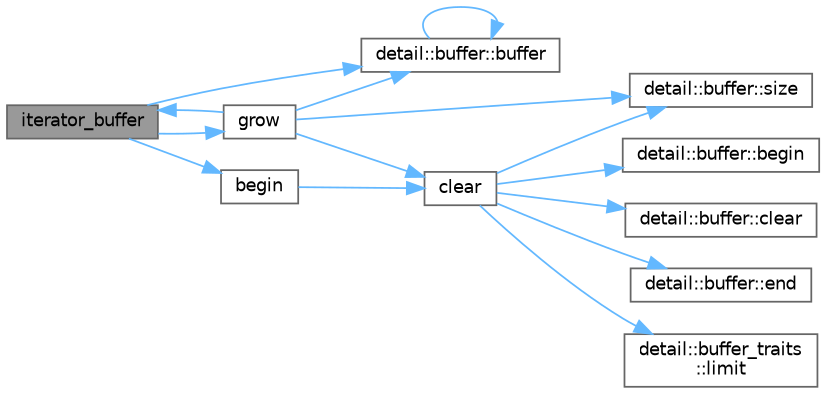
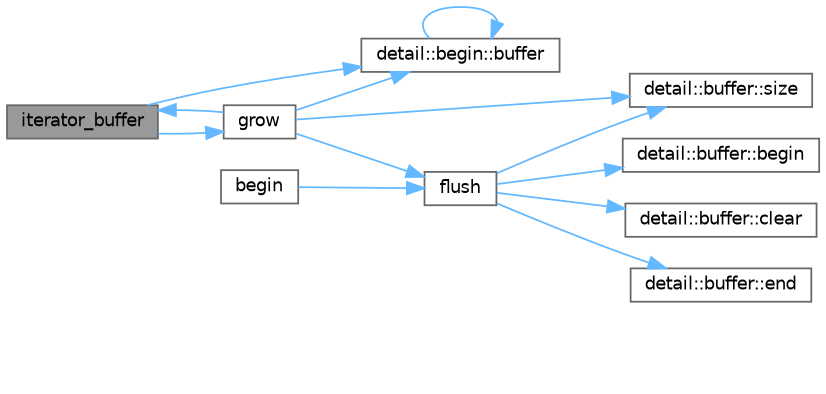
node "detail::buffer::buffer": label "detail::buffer::buffer" -> "detail::begin::buffer"
edge "iterator_buffer" -> "begin": removed
node "clear": label "clear" -> "flush"
node "detail::buffer_traits ::limit": removed
